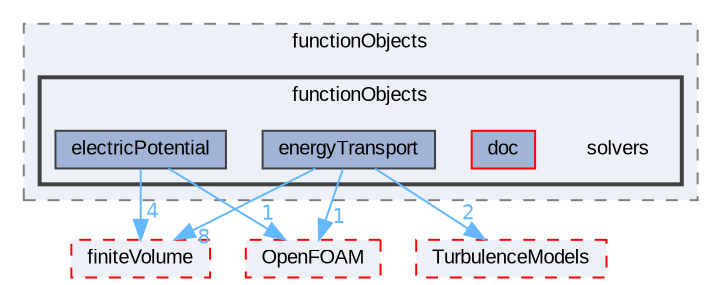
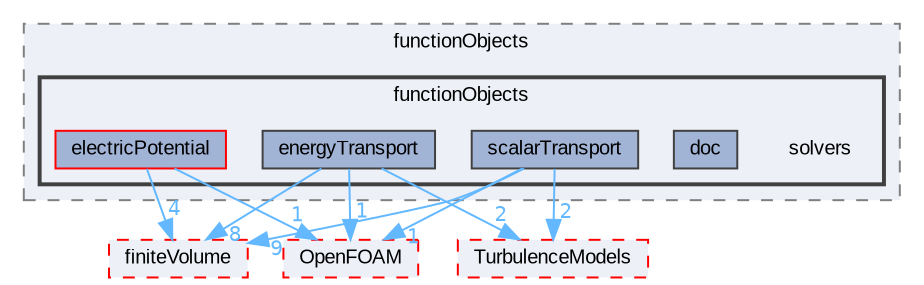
node "electricPotential": color grey25 -> red
node "doc": color red -> grey25
node "scalarTransport": added
